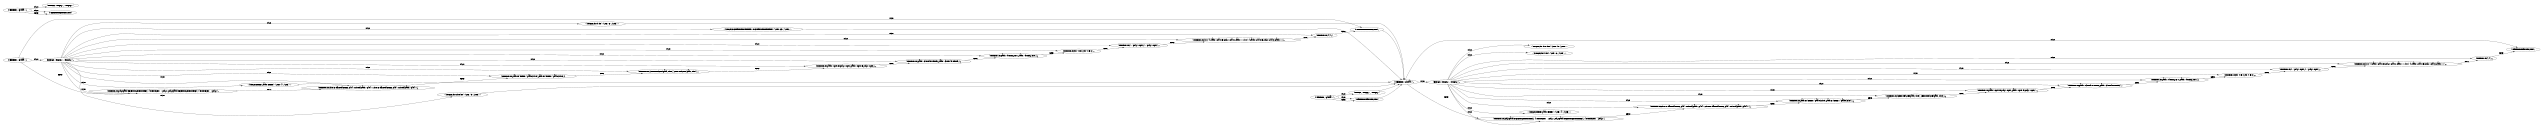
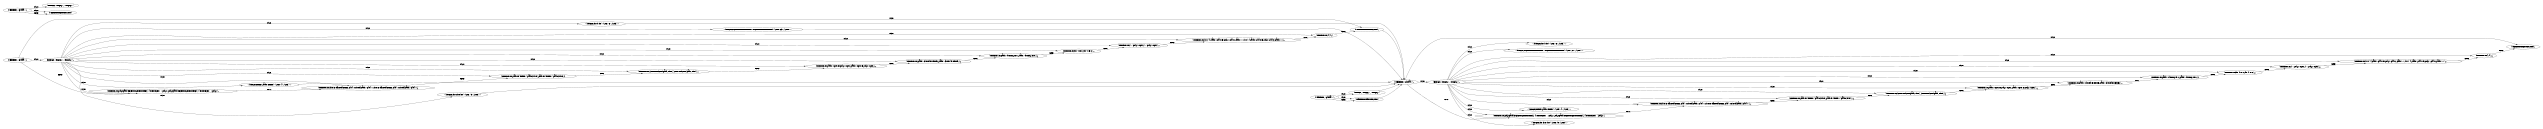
node "<(LOCAL,PG_RETURN_PATH_P : PG_RETURN_PATH_P)<SUB>27</SUB>>": added
